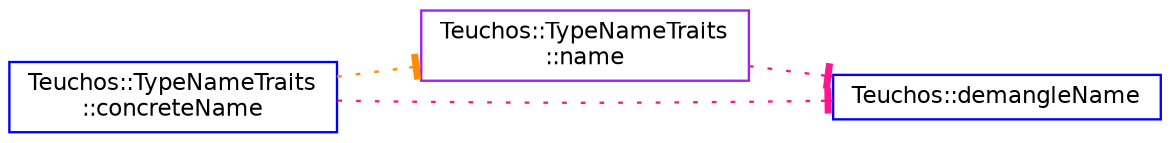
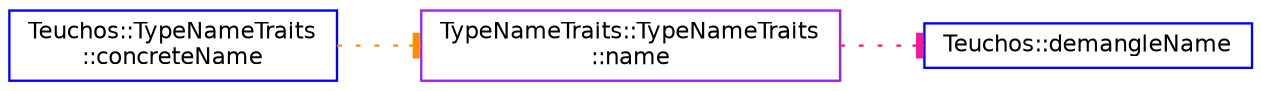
node "Teuchos::TypeNameTraits ::name": label "Teuchos::TypeNameTraits ::name" -> "TypeNameTraits::TypeNameTraits ::name"
edge "Teuchos::TypeNameTraits ::concreteName" -> "Teuchos::demangleName": removed
